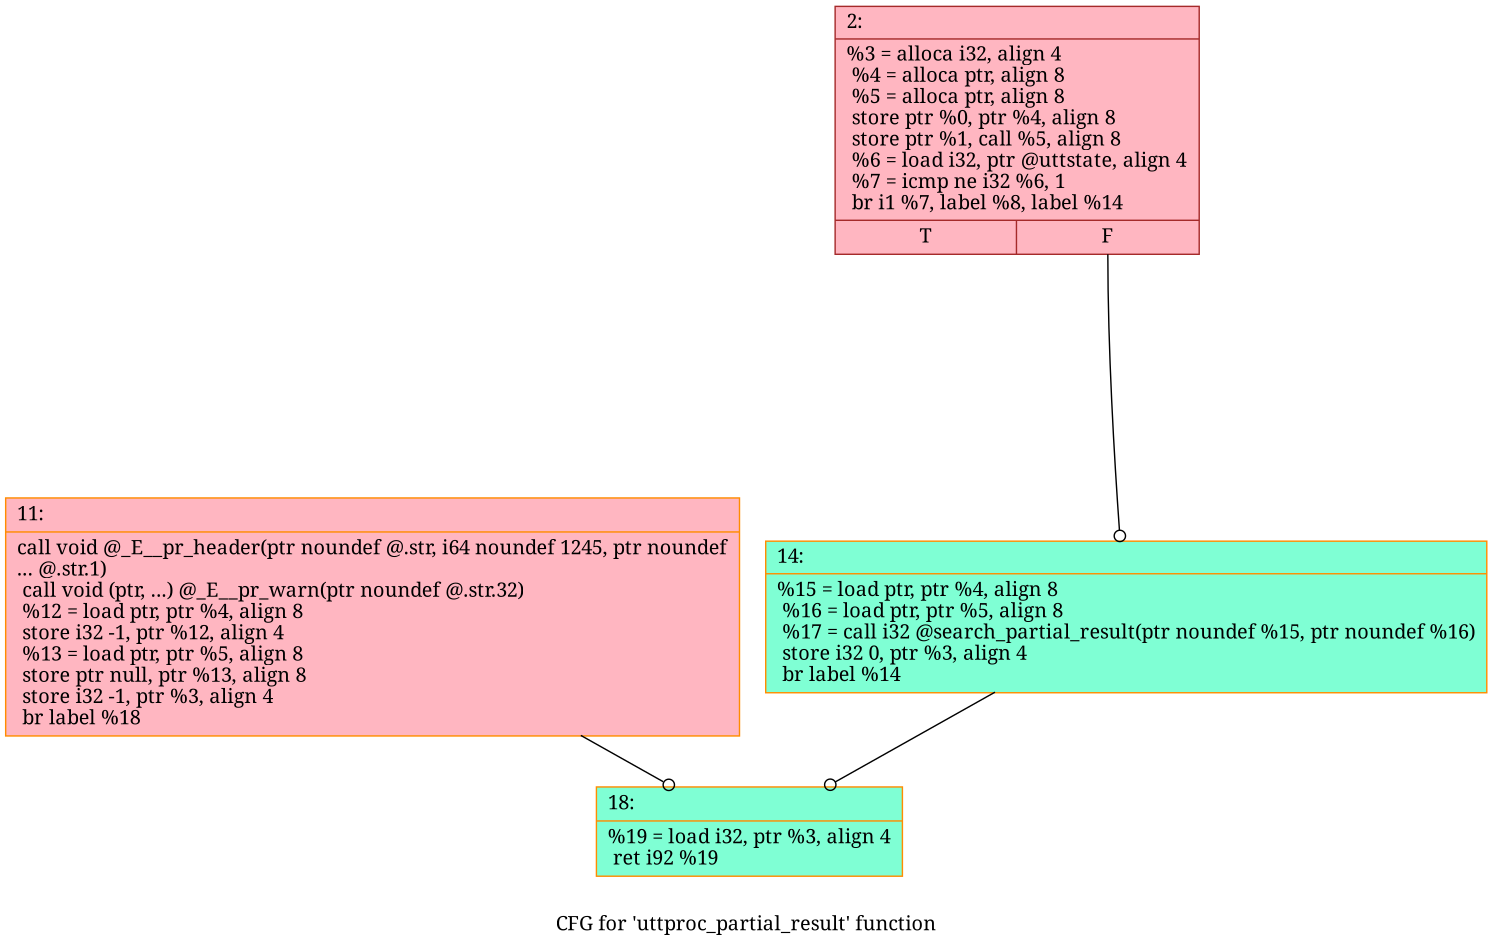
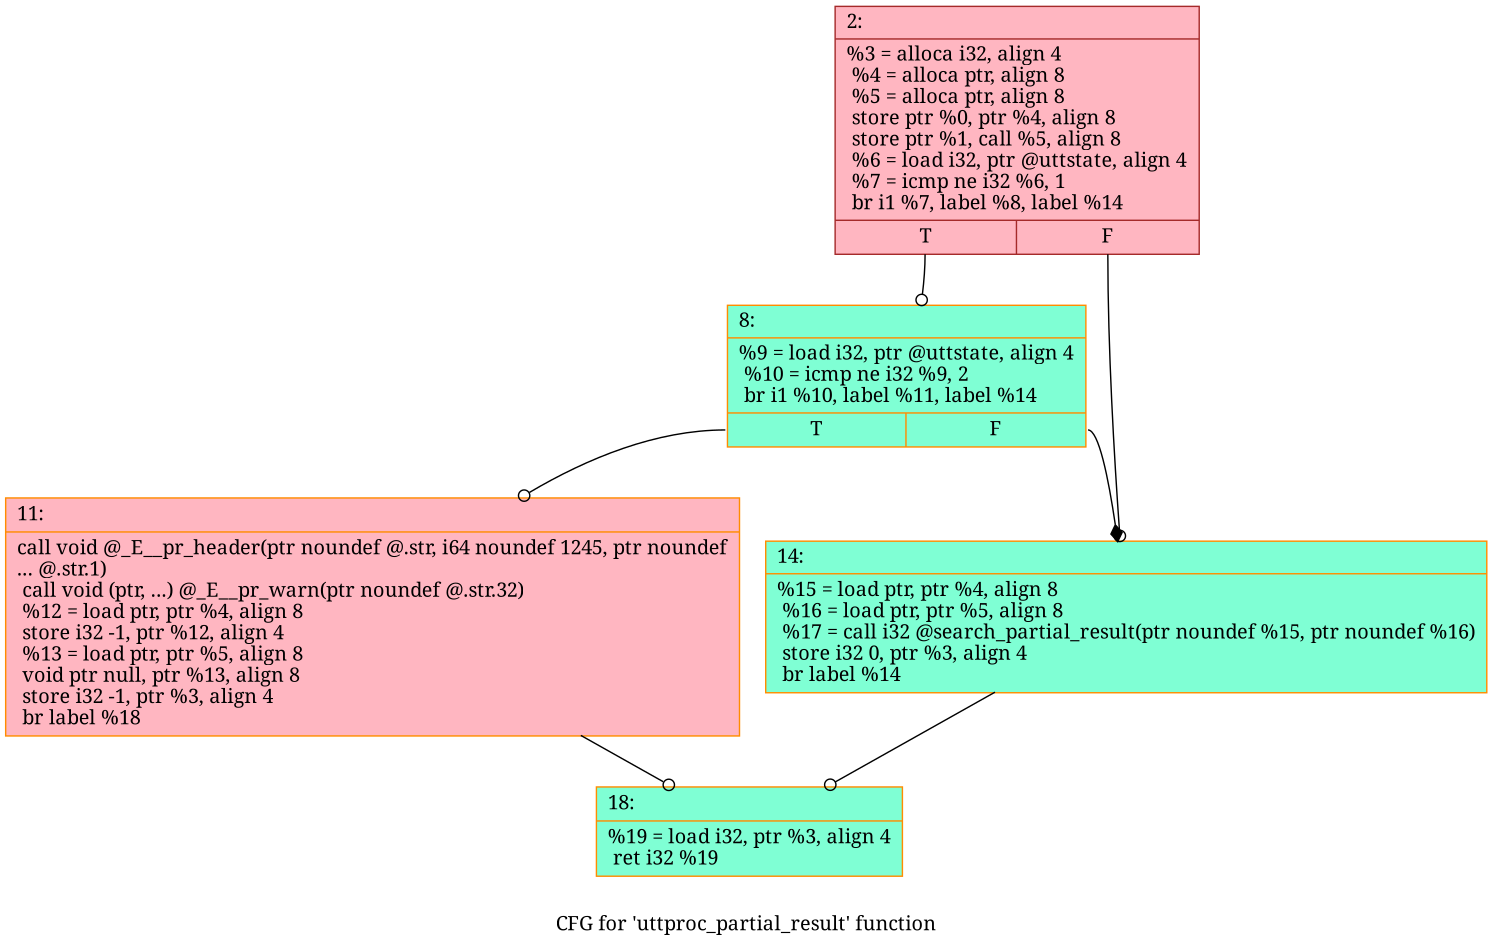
node "8:": added
node "11:": text "store ptr null, ptr %13, align 8" -> "void ptr null, ptr %13, align 8"
node "18:": text "ret i92 %19" -> "ret i32 %19"
